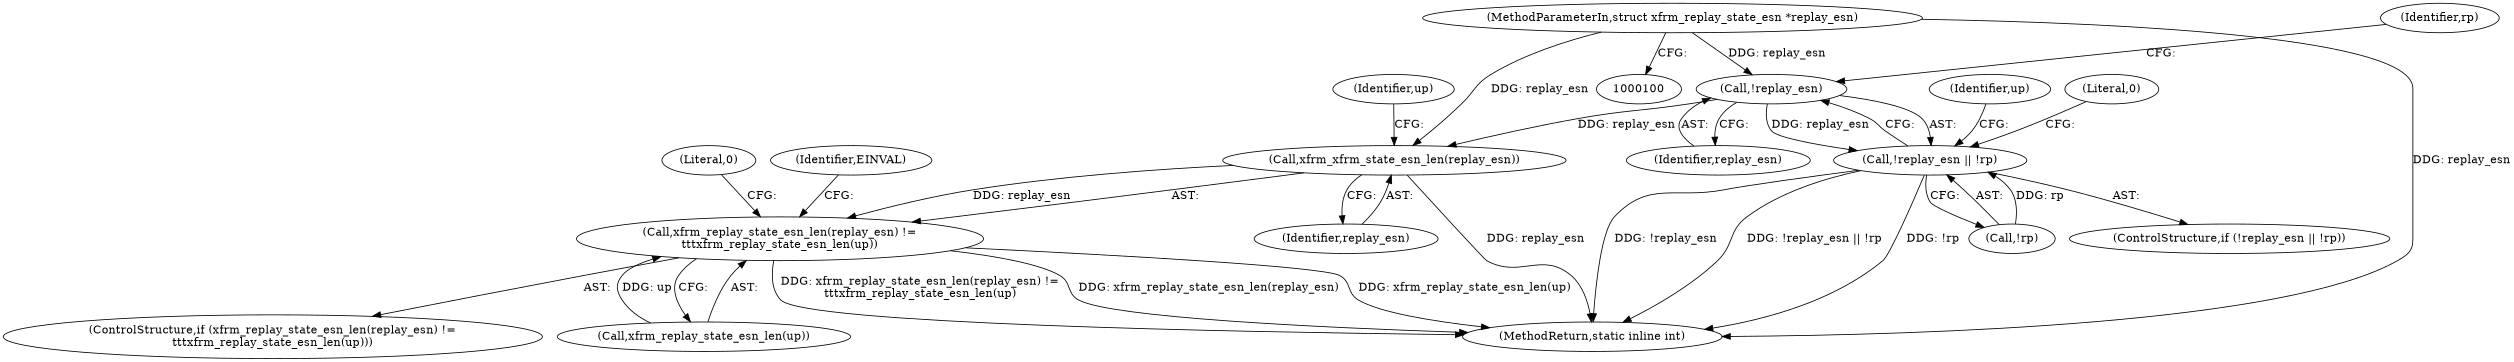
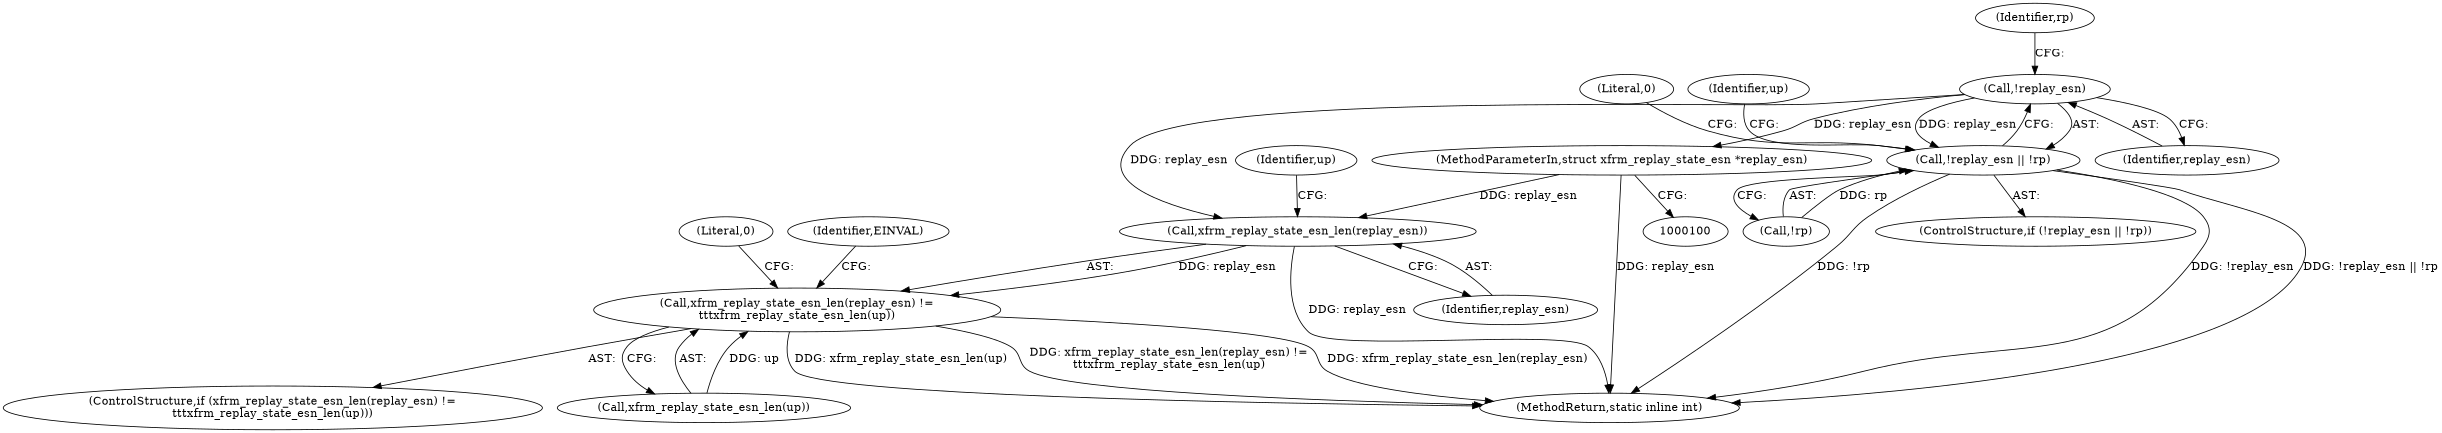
edge "(MethodParameterIn,struct xfrm_replay_state_esn *replay_esn)" -> "(Call,!replay_esn)": reversed
node "(Call,xfrm_xfrm_state_esn_len(replay_esn))": label "(Call,xfrm_xfrm_state_esn_len(replay_esn))" -> "(Call,xfrm_replay_state_esn_len(replay_esn))"
